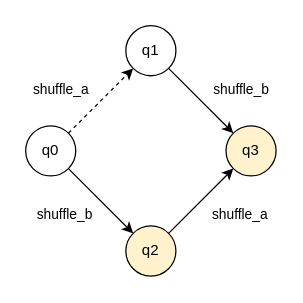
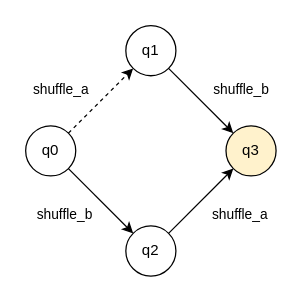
node "q2": fillcolor #fff2cc -> #ffffff
